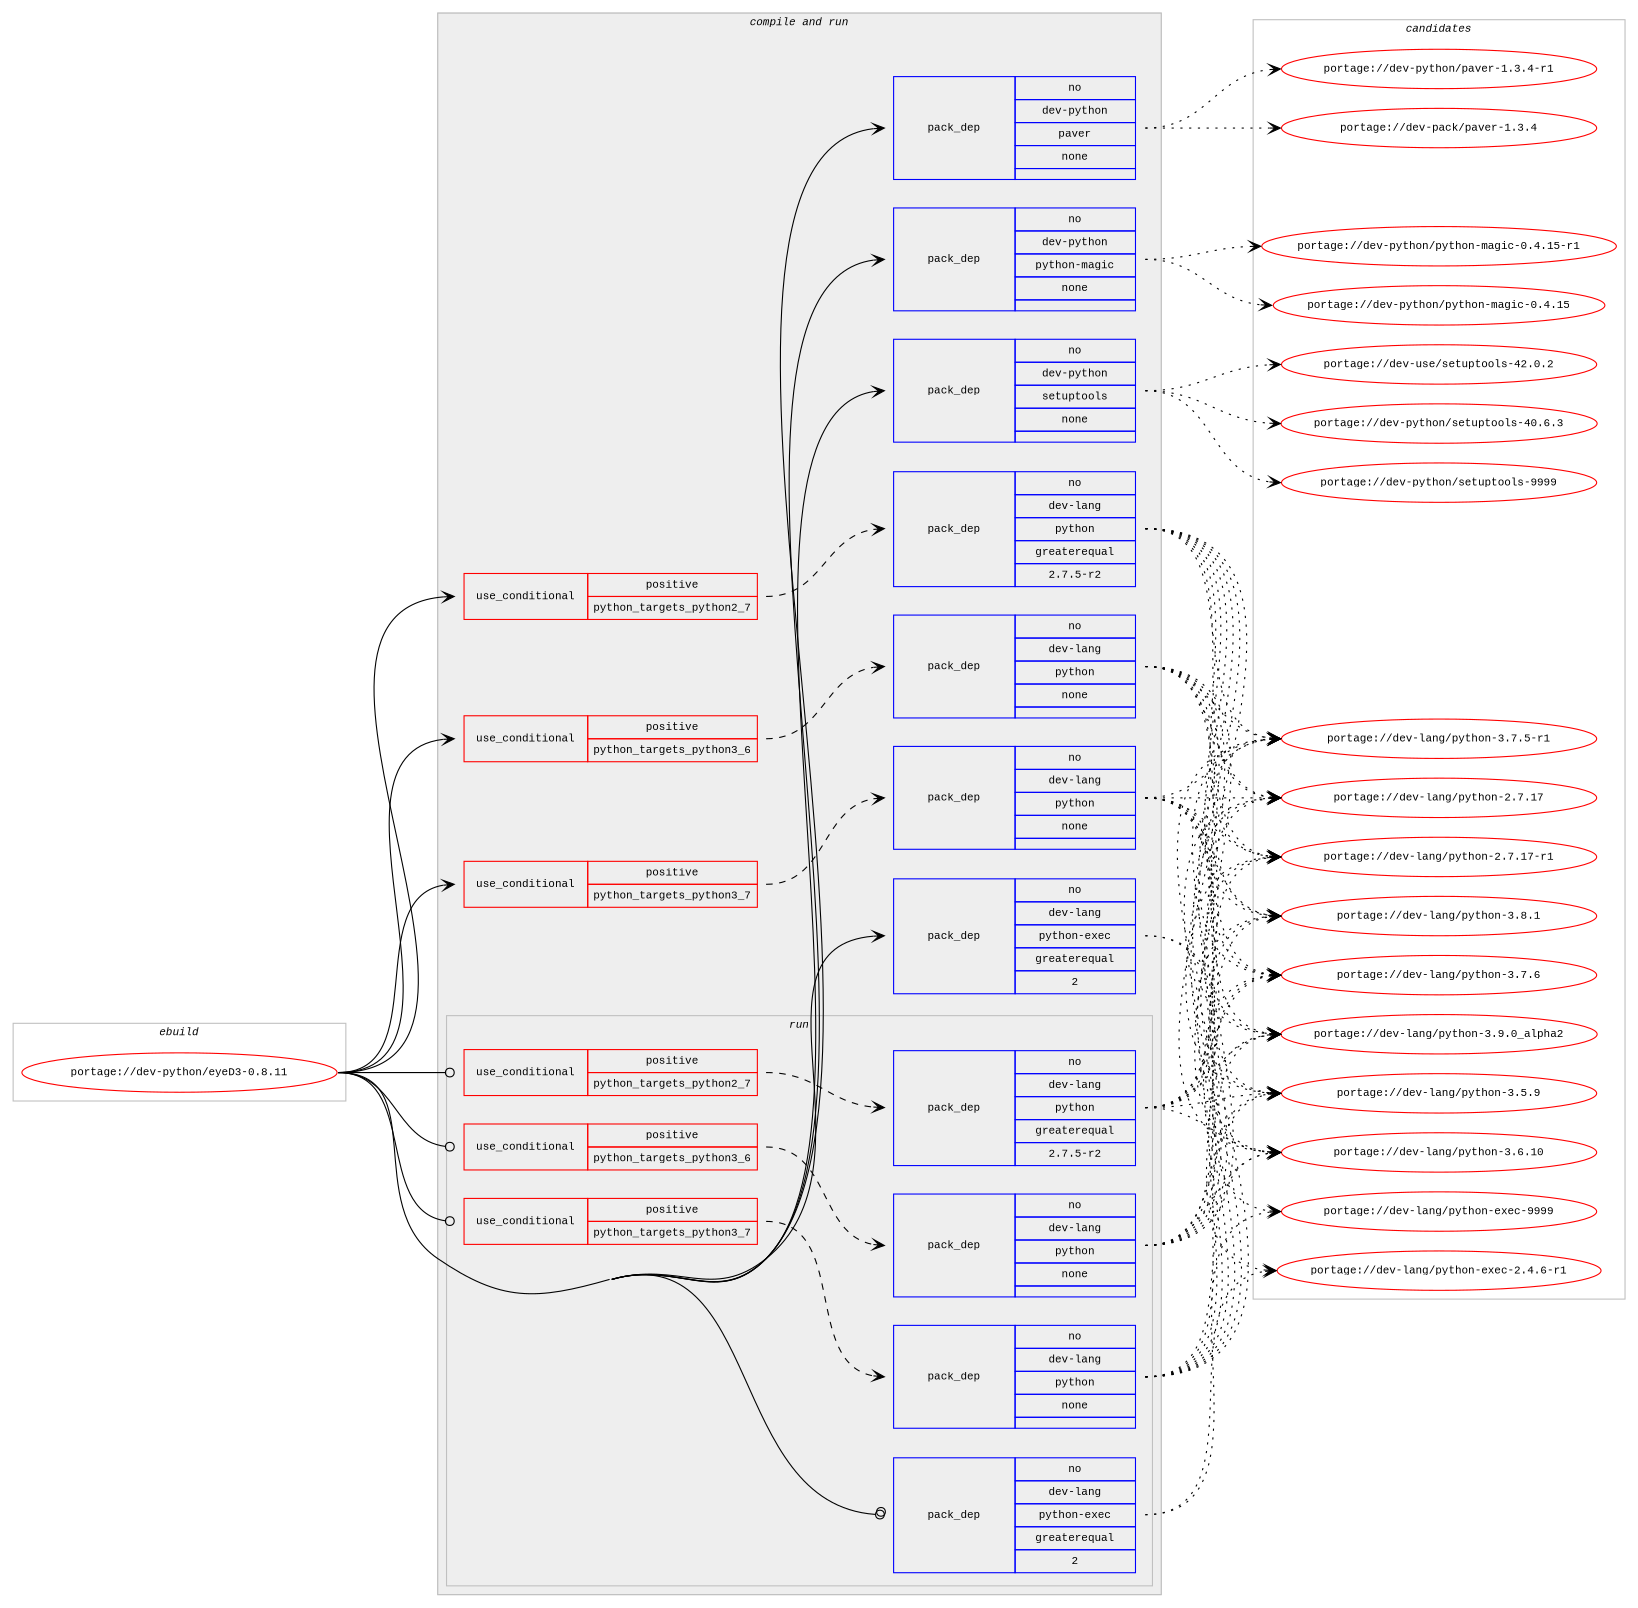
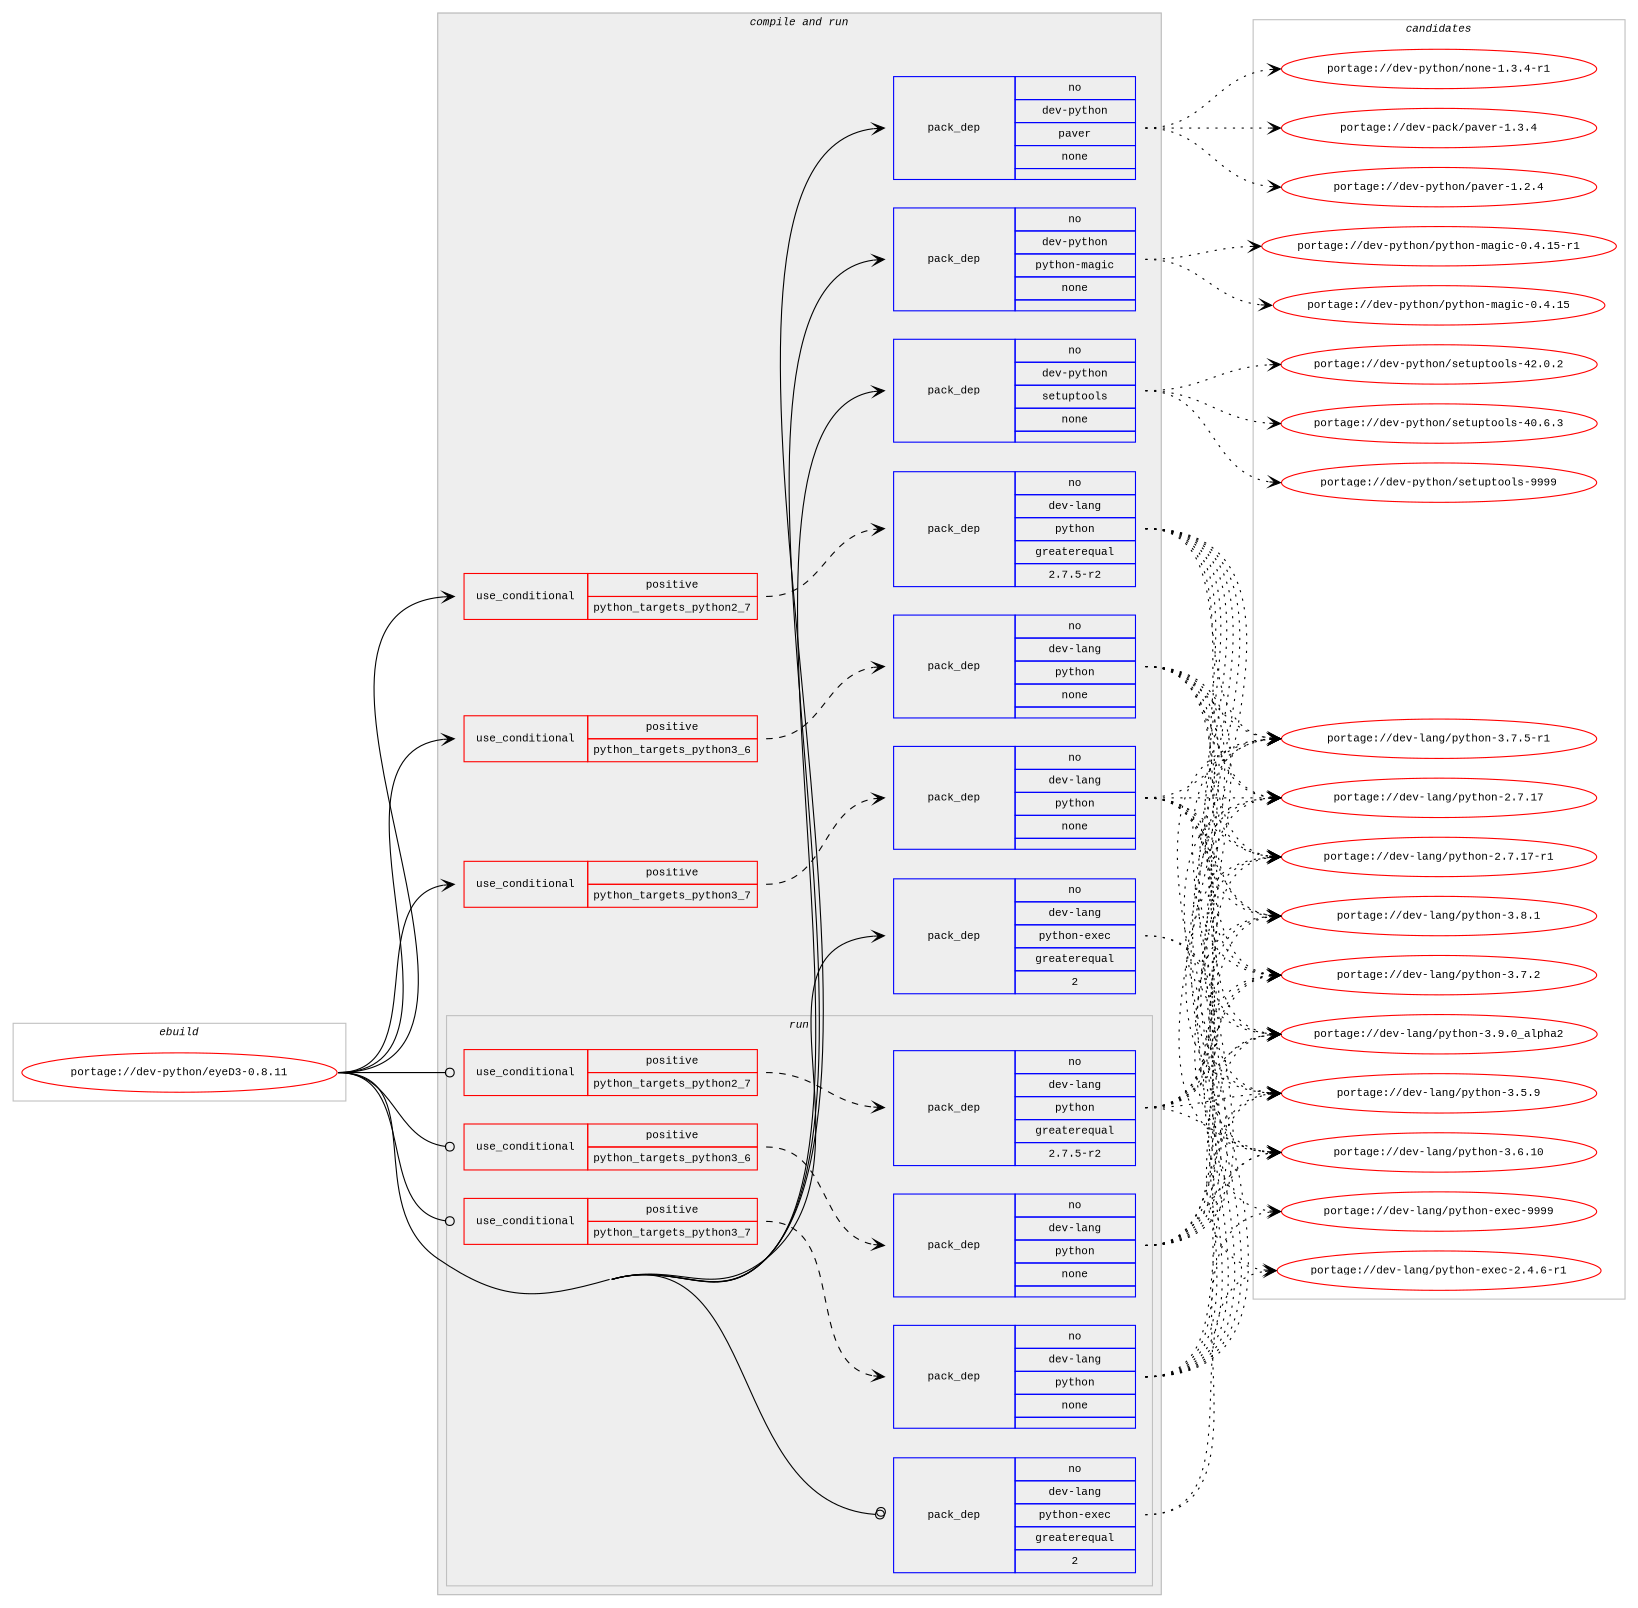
node "portage://dev-python/paver-1.3.4-r1": label "portage://dev-python/paver-1.3.4-r1" -> "portage://dev-python/none-1.3.4-r1"
node "portage://dev-python/paver-1.2.4": added
node "portage://dev-use/setuptools-42.0.2": label "portage://dev-use/setuptools-42.0.2" -> "portage://dev-python/setuptools-42.0.2"
node "portage://dev-lang/python-3.7.6": label "portage://dev-lang/python-3.7.6" -> "portage://dev-lang/python-3.7.2"
